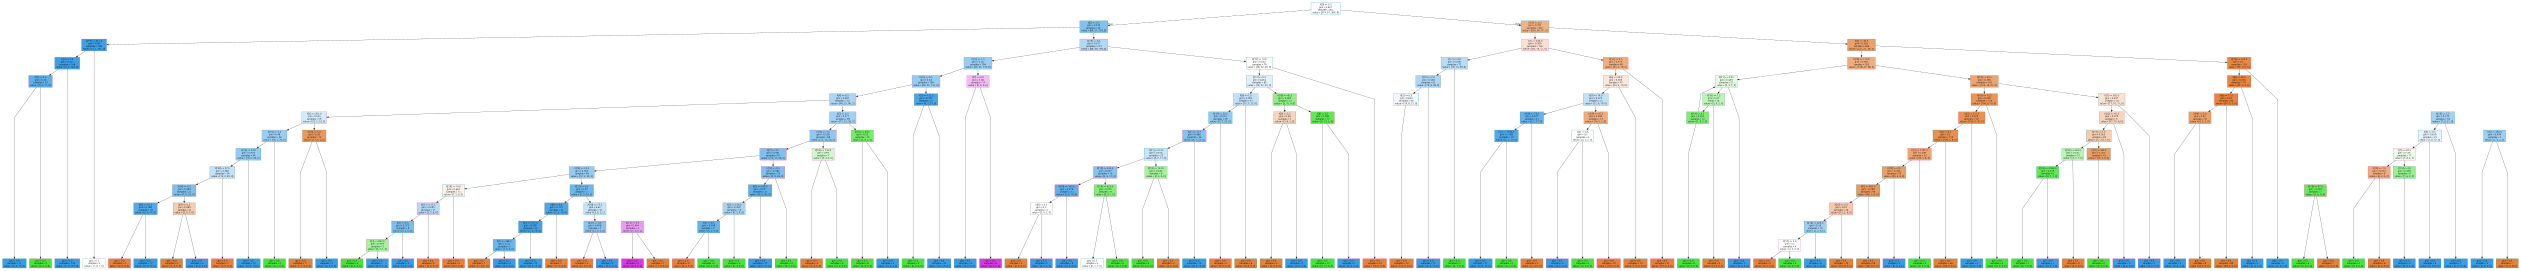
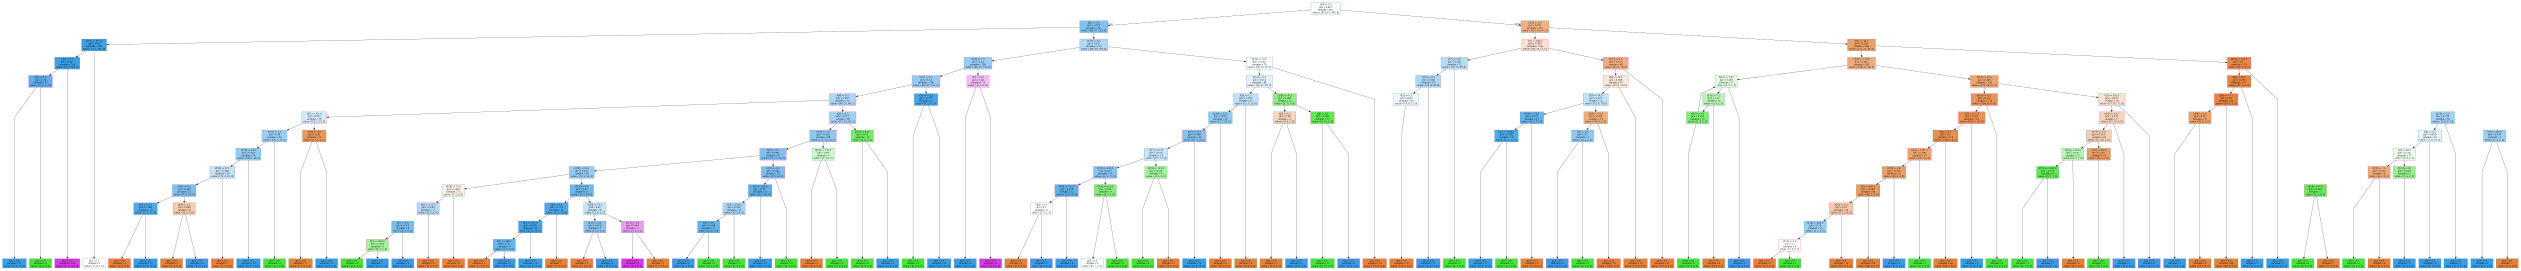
node "X[18] <= 7.5 gini = 0.57 value = 16 value = [5, 9, 2, 0]": label "X[18] <= 7.5 gini = 0.57 value = 16 value = [5, 9, 2, 0]" -> "X[18] <= 7.5 gini = 0.57 samples = 16 value = [5, 9, 2, 0]"
node "X[2] <= 0.5 gini = 0.5 samples = 4 value = [0, 2, 2, 0]": fillcolor #47e53900 -> #399de58f
node "X[18] <= 116.0 gini = 0.49 samples = 7 value = [3, 4, 0, 0]": color deeppink -> teal
node "X[14] <= 2.0 gini = 0.494 samples = 9 value = [1, 6, 2, 0]": color teal -> deeppink
edge "X[1] <= 117.5 gini = 0.595 samples = 11 value = [3, 2, 6, 0]" -> "X[7] <= 0.5 gini = 0.375 samples = 8 value = [0, 2, 6, 0]": removed
edge "X[18] <= 75.5 gini = 0.62 samples = 10 value = [3, 0, 5, 2]" -> "X[14] <= 0.5 gini = 0.444 samples = 3 value = [1, 0, 0, 2]": added
node "gini = 0.0 samples = 133 value = [0, 0, 133, 0]": fillcolor #399de5ff -> #d739e5ff
node "gini = 0.0 samples = 9 value = [0, 0, 9, 0]": fillcolor #e58139ff -> #399de5ff
node "gini = 0.0 samples = 9 value = [0, 9, 0, 0]": label "gini = 0.0 samples = 9 value = [0, 9, 0, 0]" -> "value = 0.0 samples = 9 value = [0, 9, 0, 0]"
node "gini = 0.0 samples = 6 value = [0, 0, 6, 0]": removed
